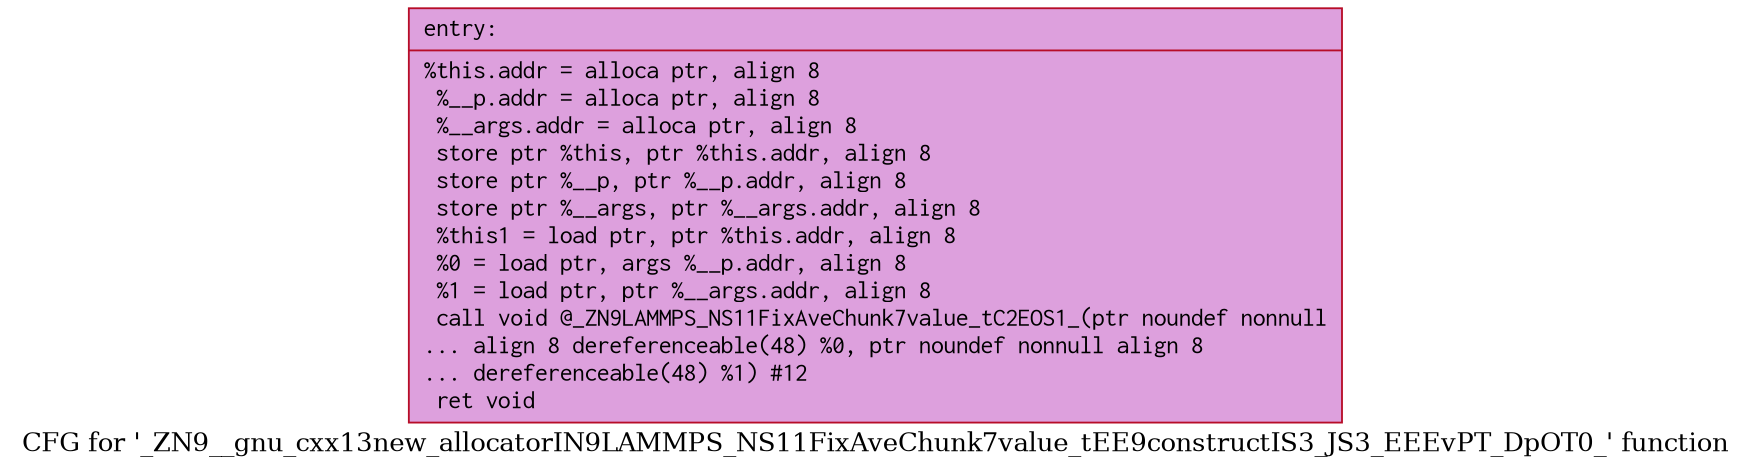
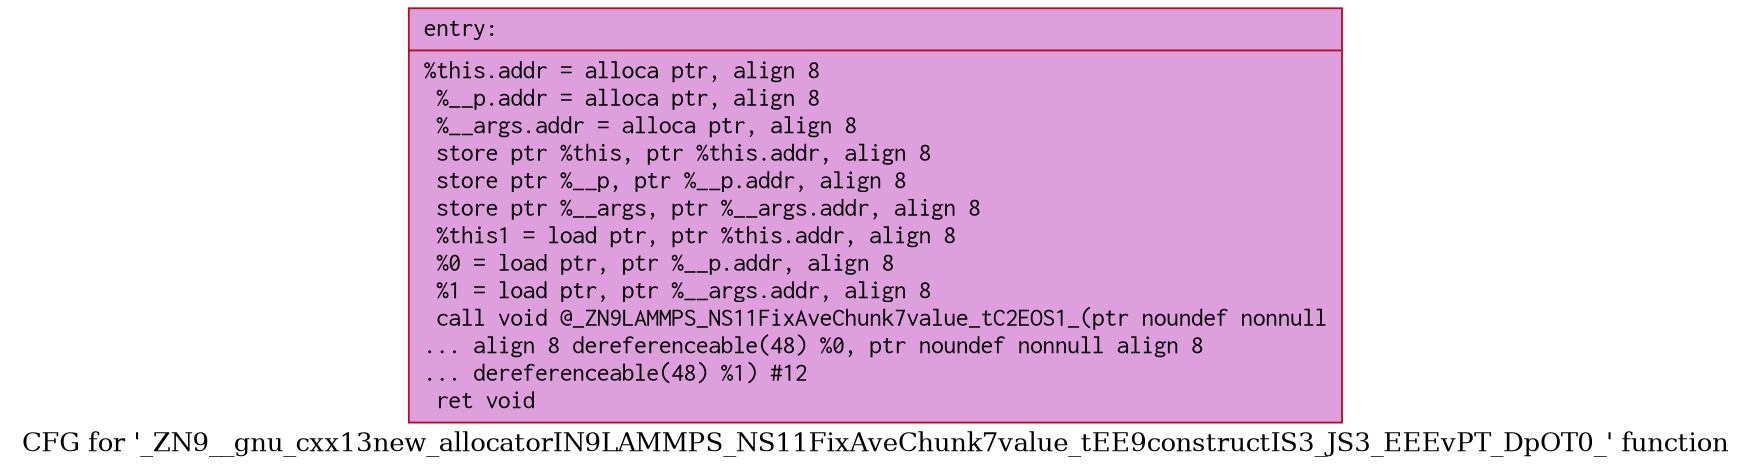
node "entry:": text "%0 = load ptr, args %__p.addr, align 8" -> "%0 = load ptr, ptr %__p.addr, align 8"
